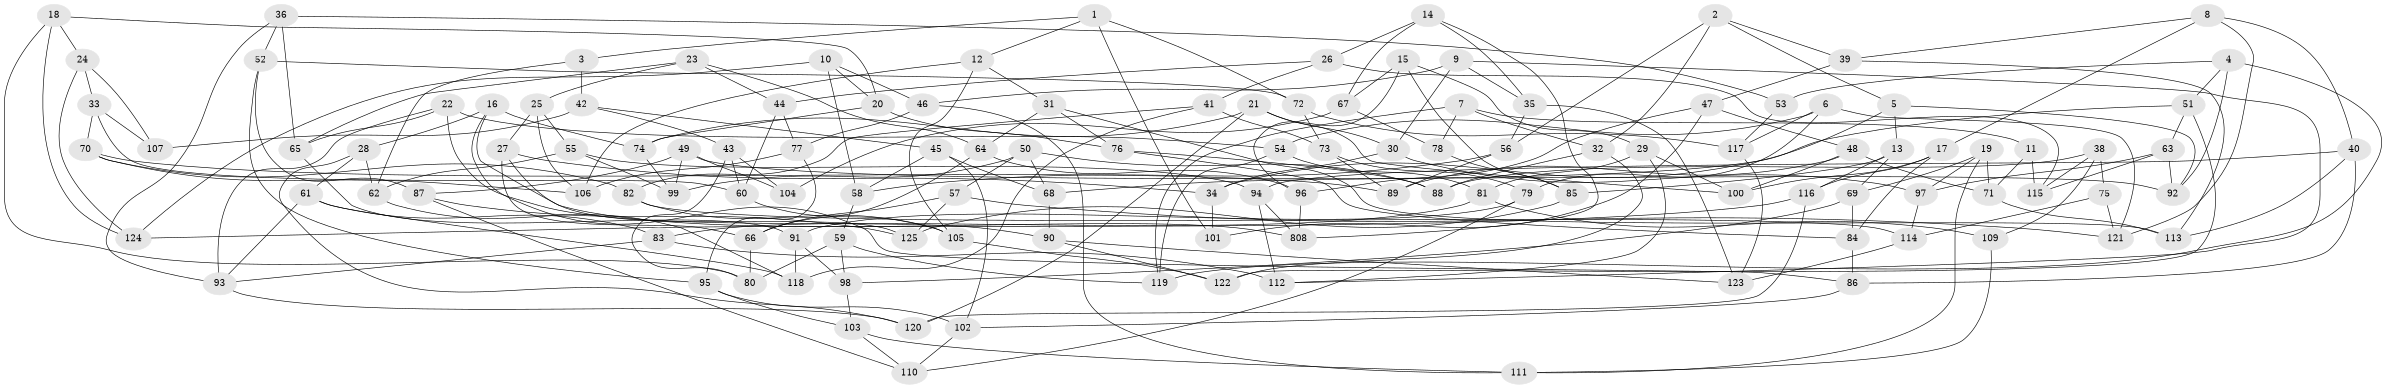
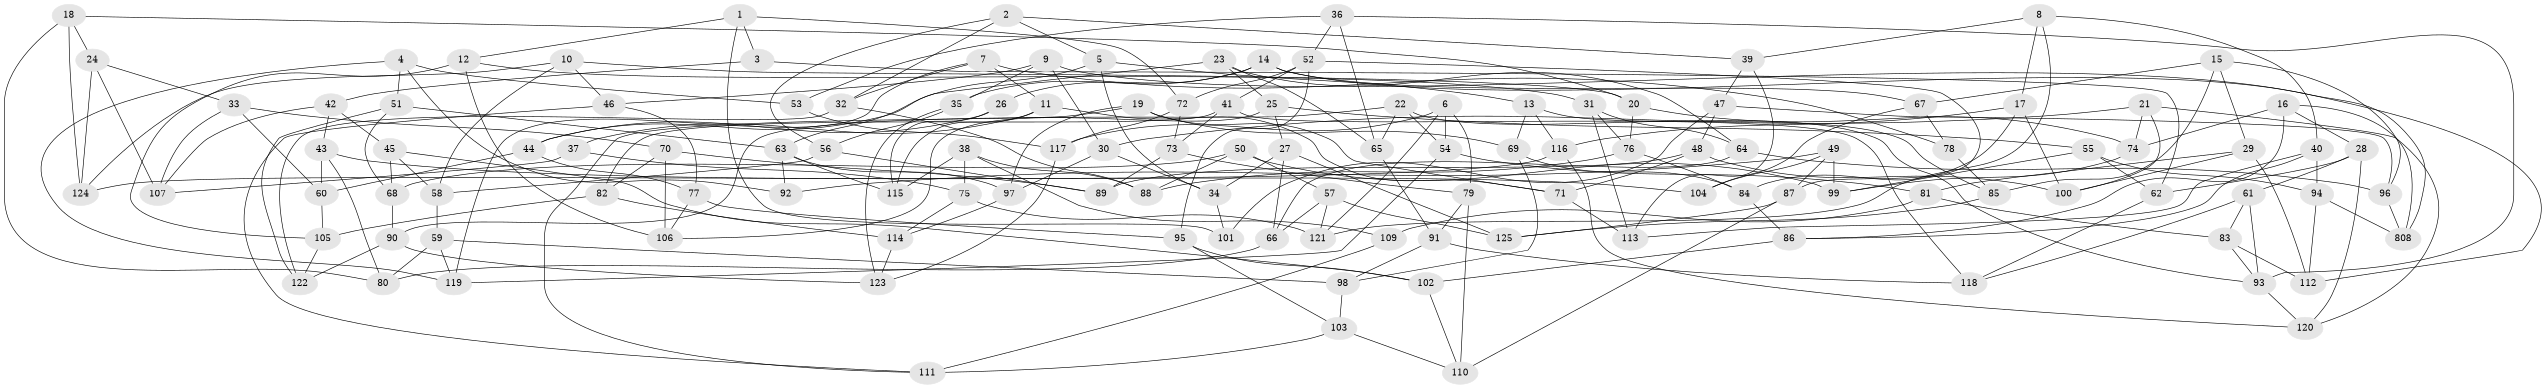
edge "26" -- "41": now "52" -- "41"
edge "5" -- "92": now "5" -- "63"
node "37": added
